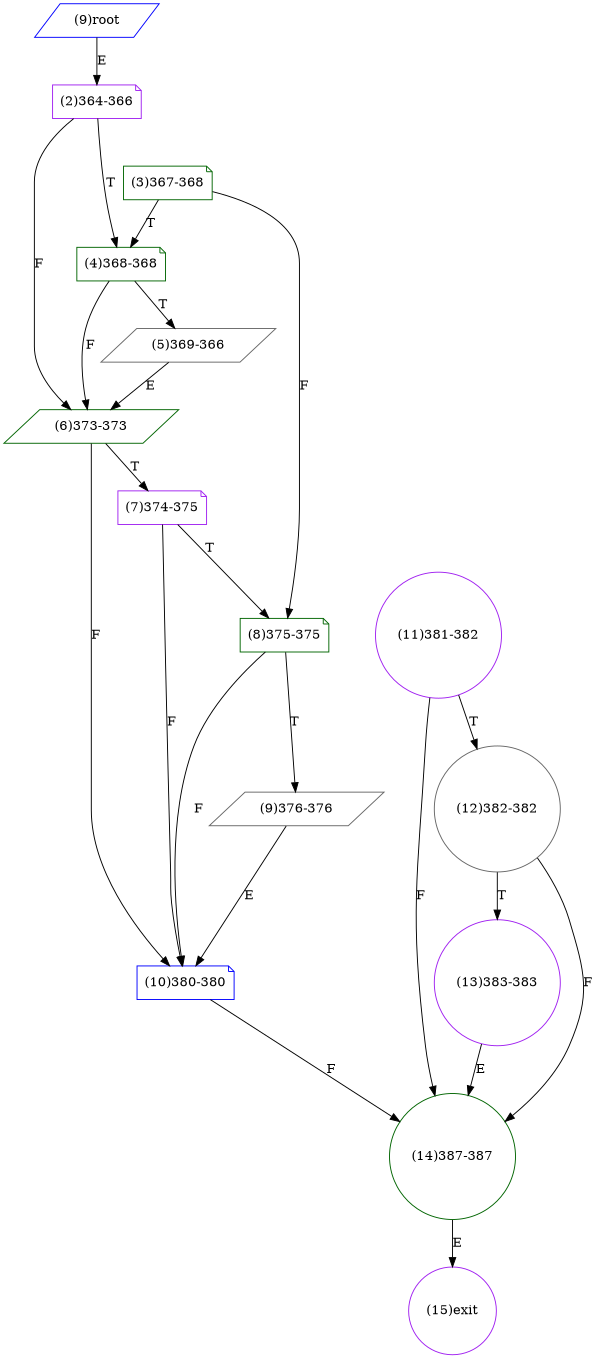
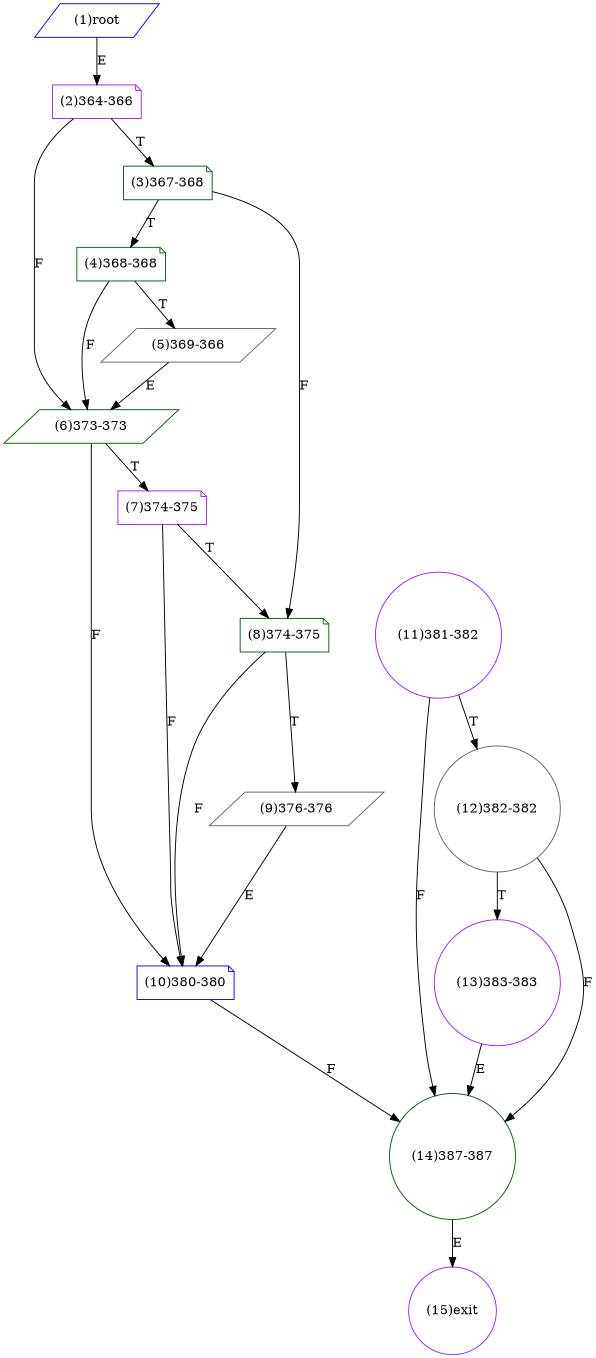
node "(9)root": label "(9)root" -> "(1)root"
edge "(2)364-366" -> "(4)368-368": now "(2)364-366" -> "(3)367-368"
node "(8)375-375": label "(8)375-375" -> "(8)374-375"
